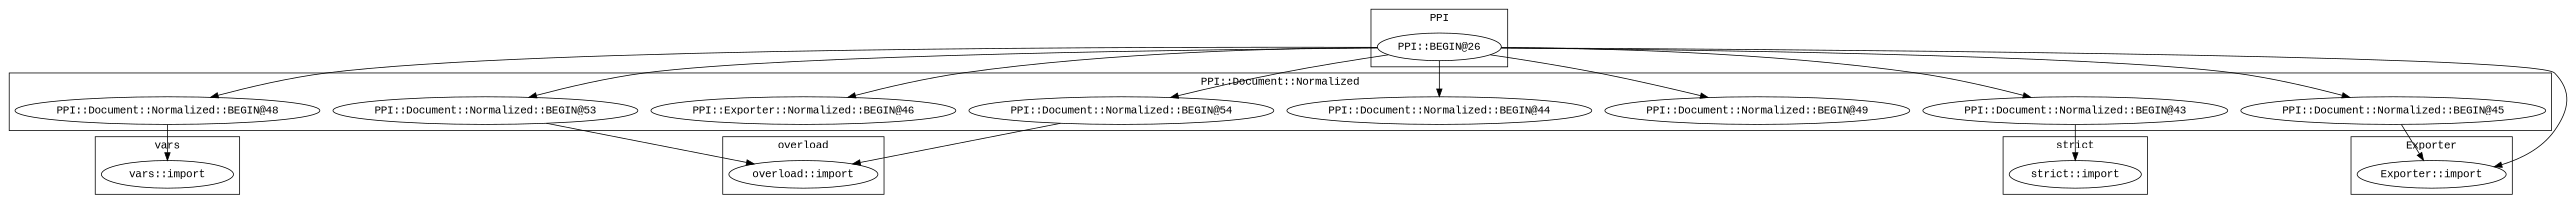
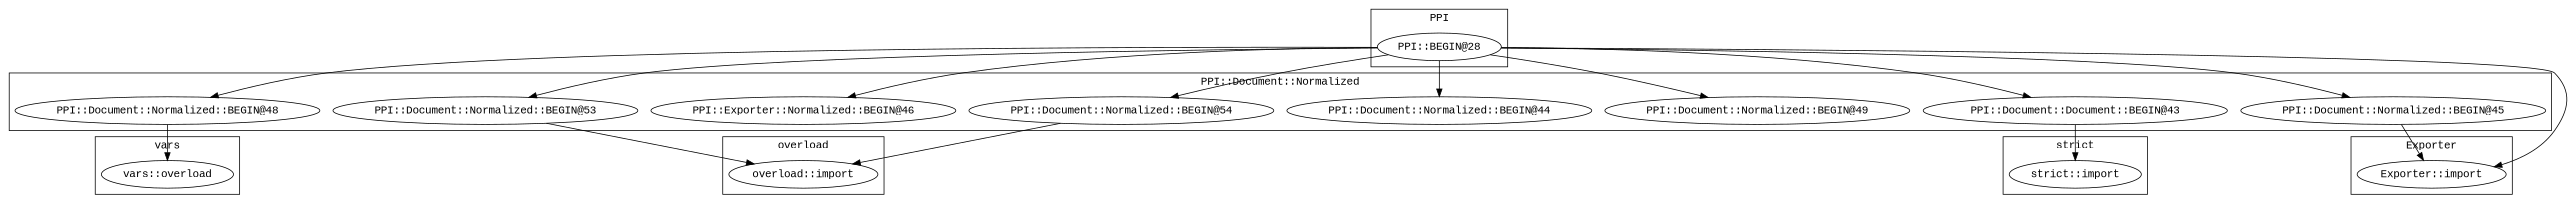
node "PPI::BEGIN@26": label "PPI::BEGIN@26" -> "PPI::BEGIN@28"
node "PPI::Document::Normalized::BEGIN@43": label "PPI::Document::Normalized::BEGIN@43" -> "PPI::Document::Document::BEGIN@43"
node "vars::import": label "vars::import" -> "vars::overload"
